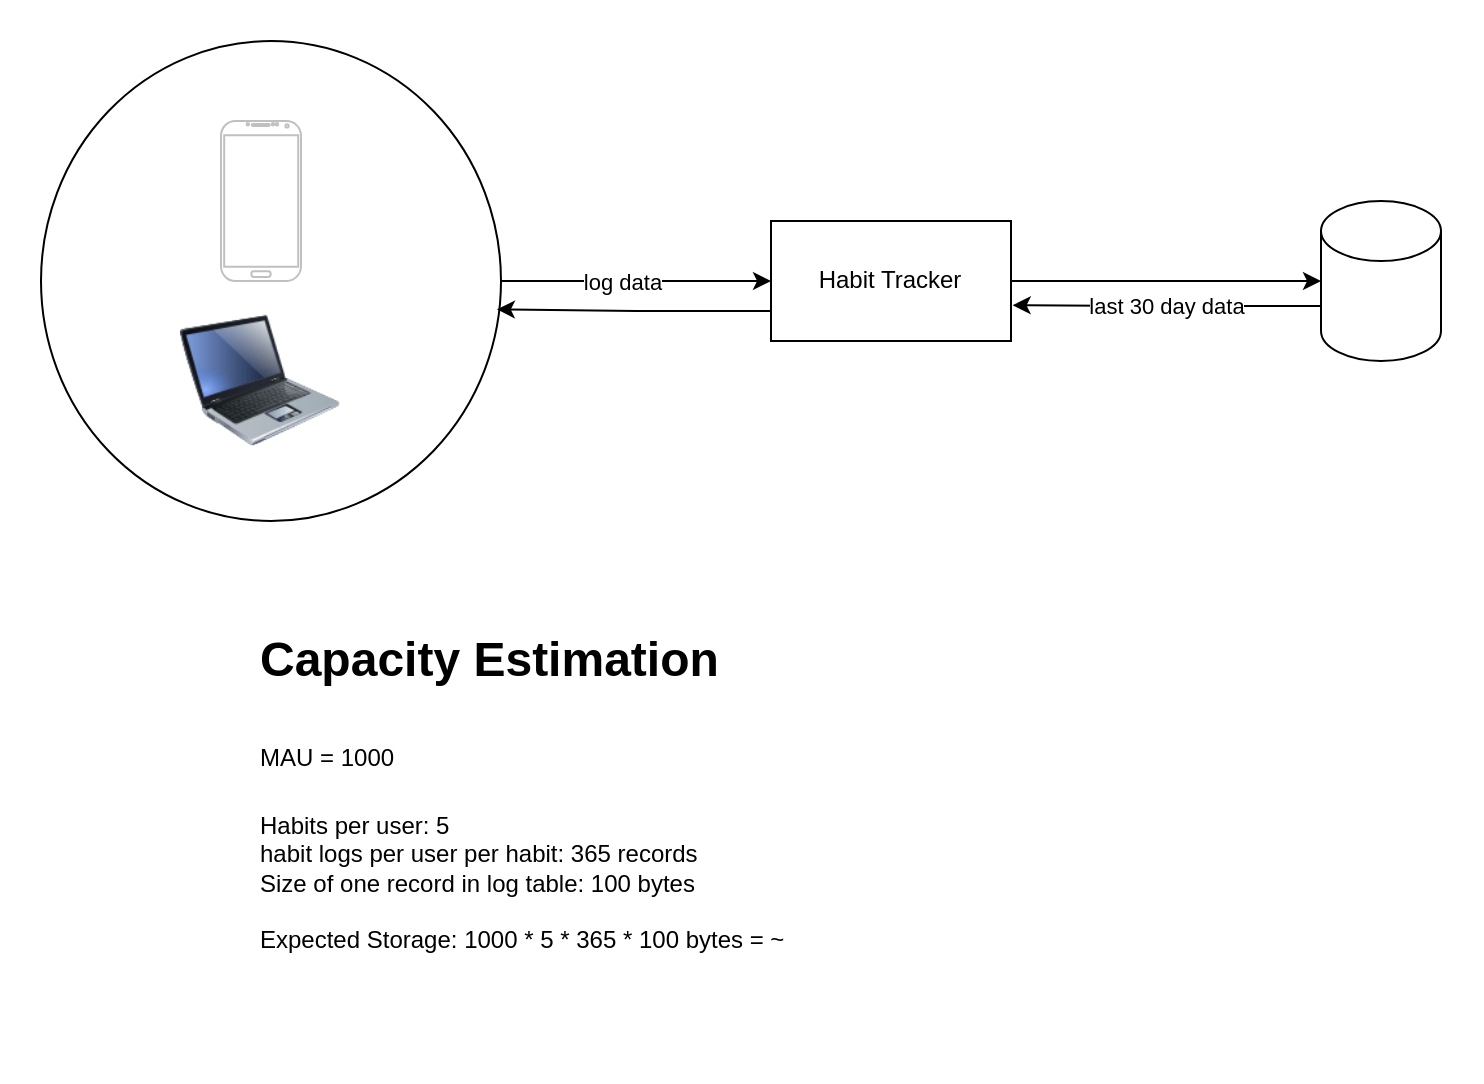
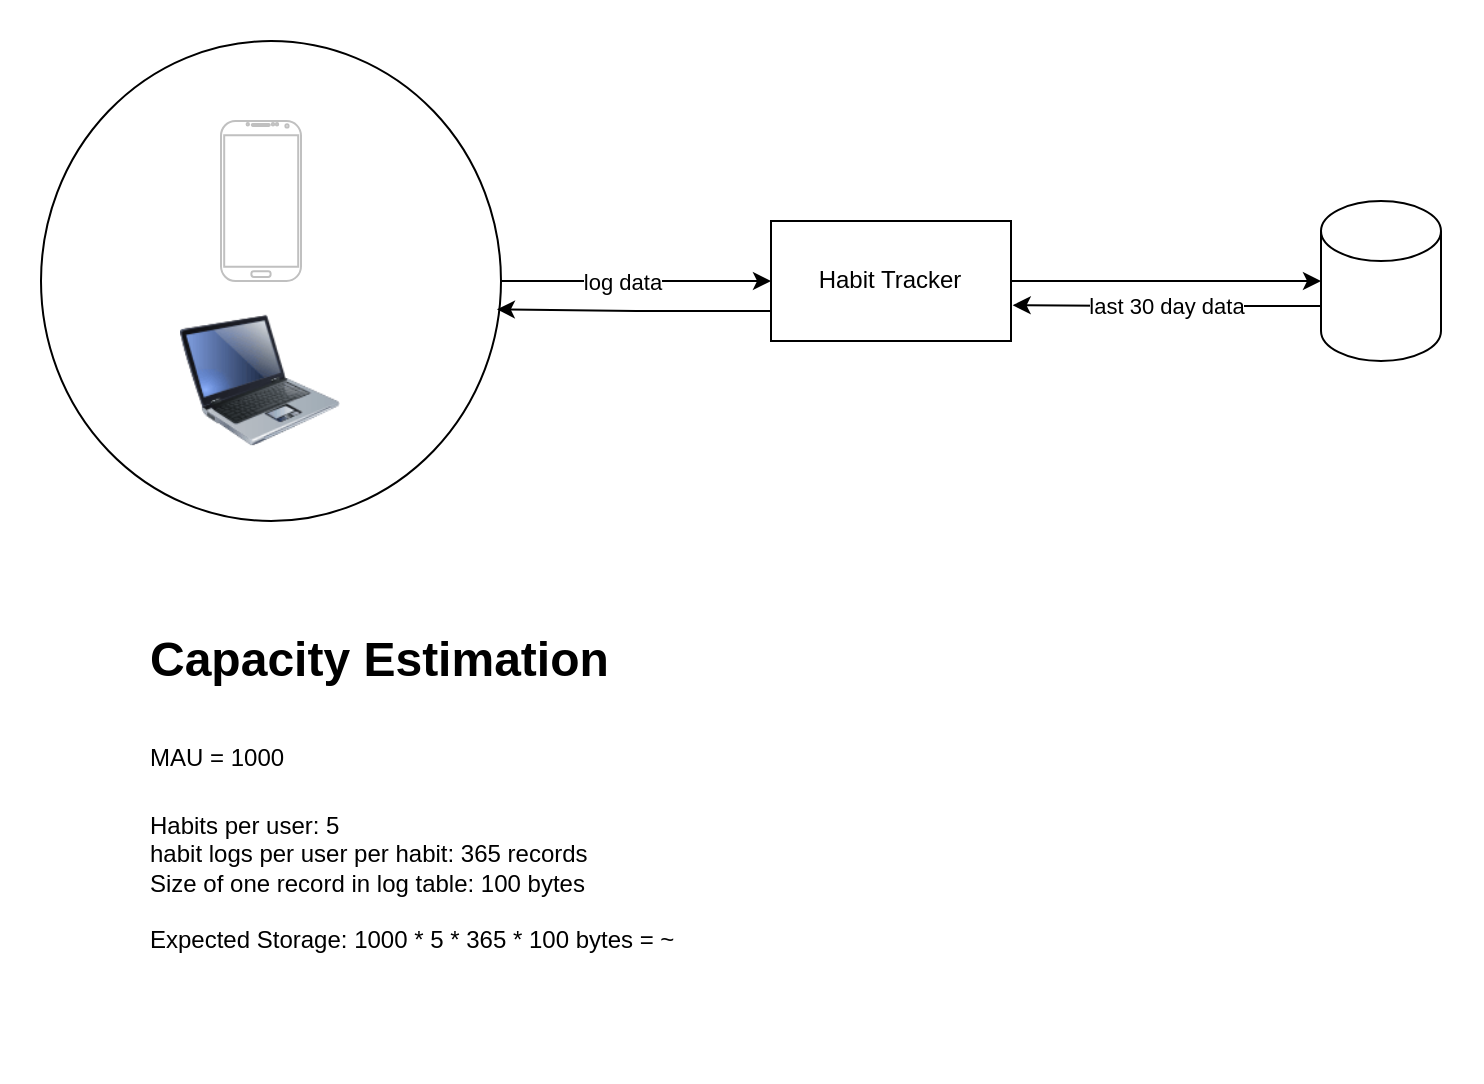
node "Capacity EstimationMAU = 1000 Habits per user: 5 habit logs per user per habit: 365 records Size of one record in log table: 100 bytes Expected Storage: 1000 * 5 * 365 * 100 bytes = ~": moved (841, 831) -> (731, 831)
